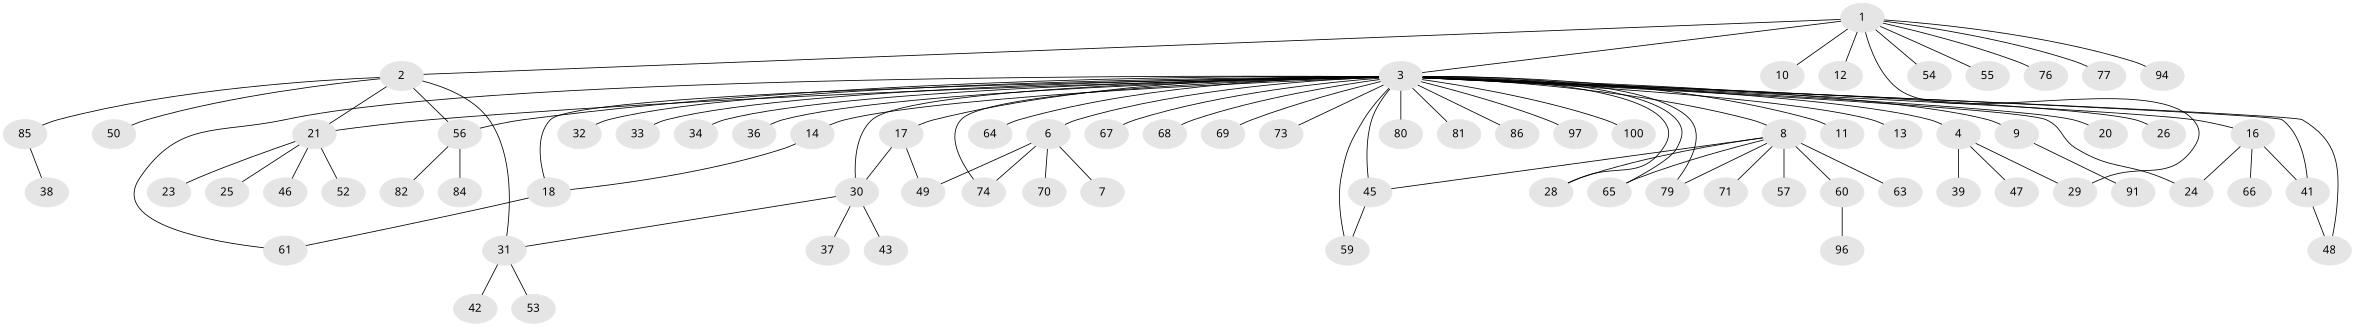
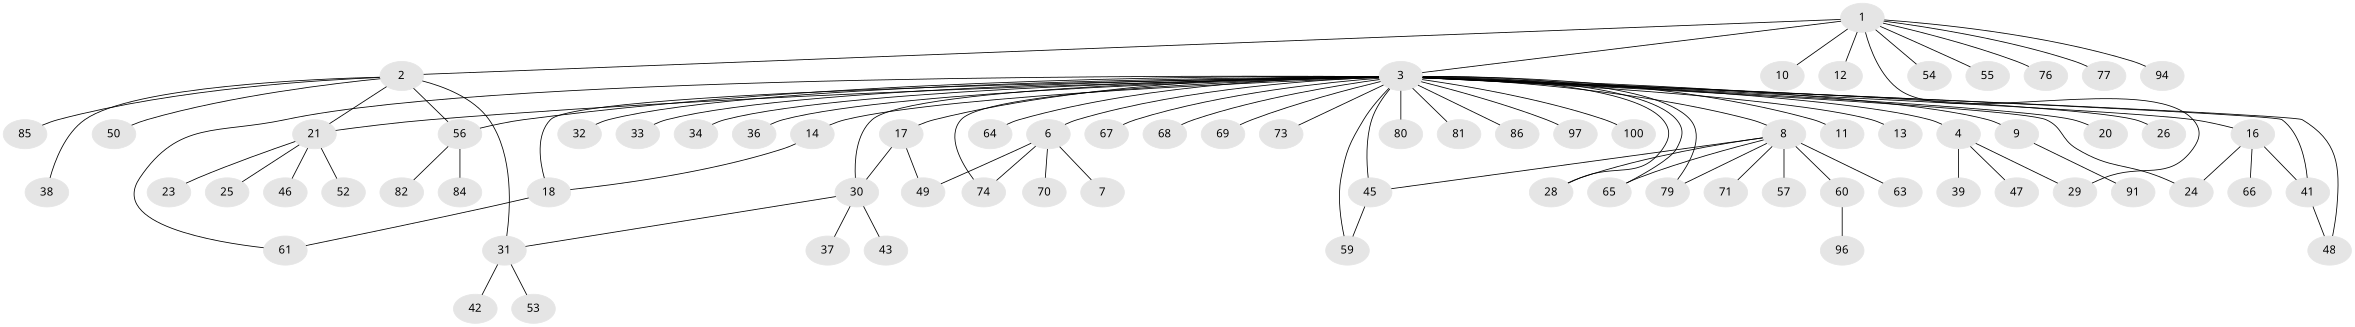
edge "85" -- "38": now "2" -- "38"
